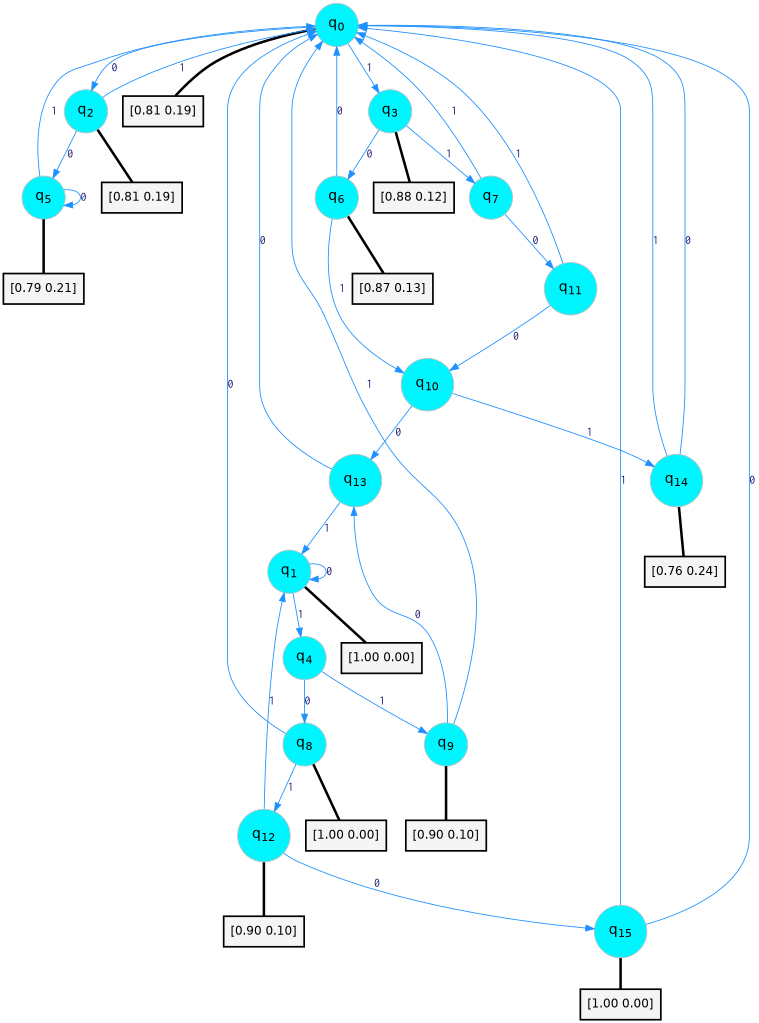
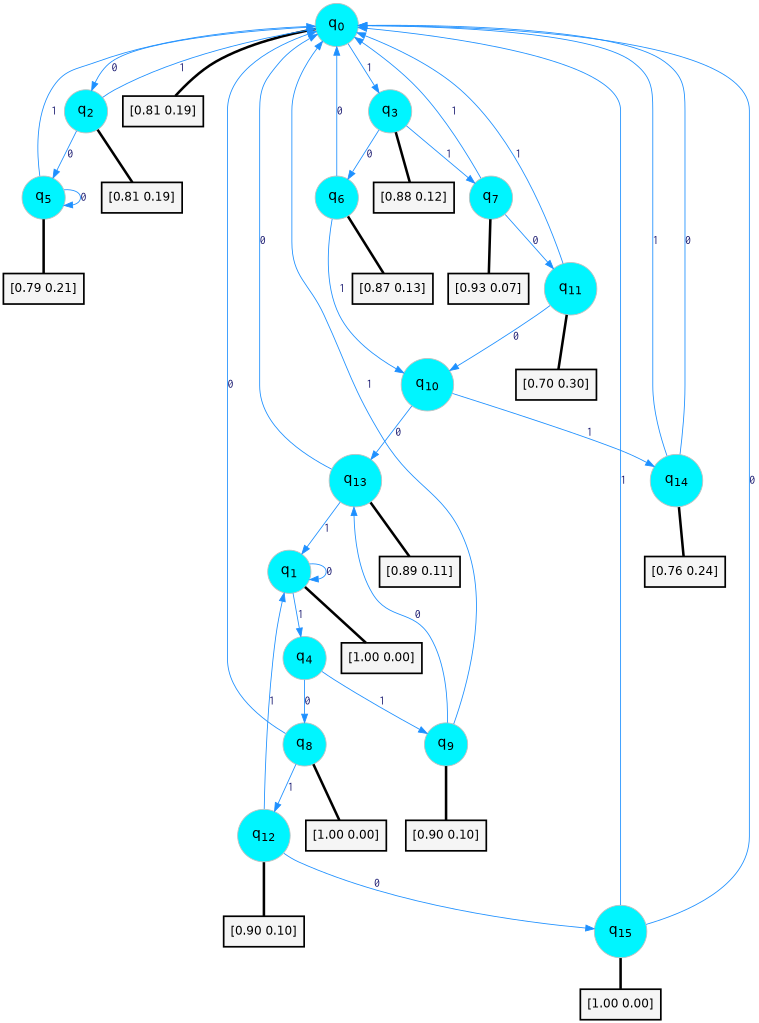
node "[0.93 0.07]": added
node "[0.70 0.30]": added
node "[0.89 0.11]": added
